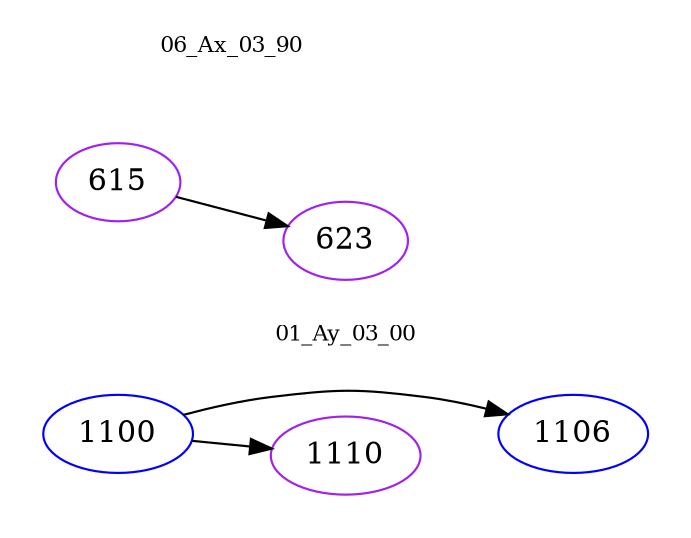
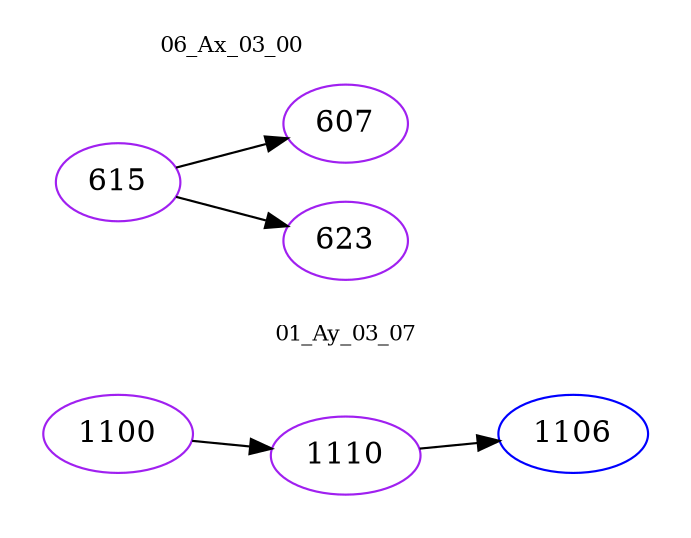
cluster "06_Ax_03_90": label "06_Ax_03_90" -> "06_Ax_03_00"
node "607": added
cluster "01_Ay_03_00": label "01_Ay_03_00" -> "01_Ay_03_07"
edge "1100" -> "1106": now "1110" -> "1106"
node "1100": color blue -> purple
